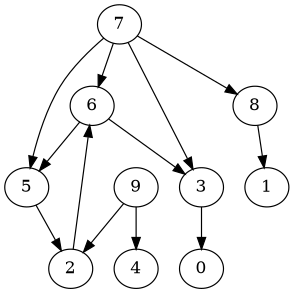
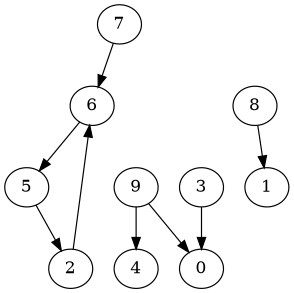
edge "7" -> "8": removed
edge "7" -> "5": removed
edge "7" -> "3": removed
edge "6" -> "3": removed
edge "9" -> "2": now "9" -> "0"
